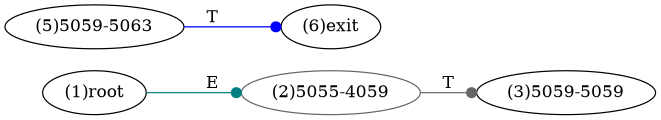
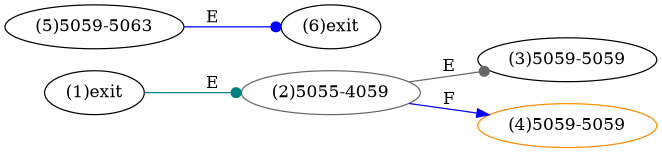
edge "(5)5059-5063" -> "(6)exit": label "T" -> "E"
edge "(2)5055-4059" -> "(3)5059-5059": label "T" -> "E"
node "(1)root": label "(1)root" -> "(1)exit"
node "(4)5059-5059": added
